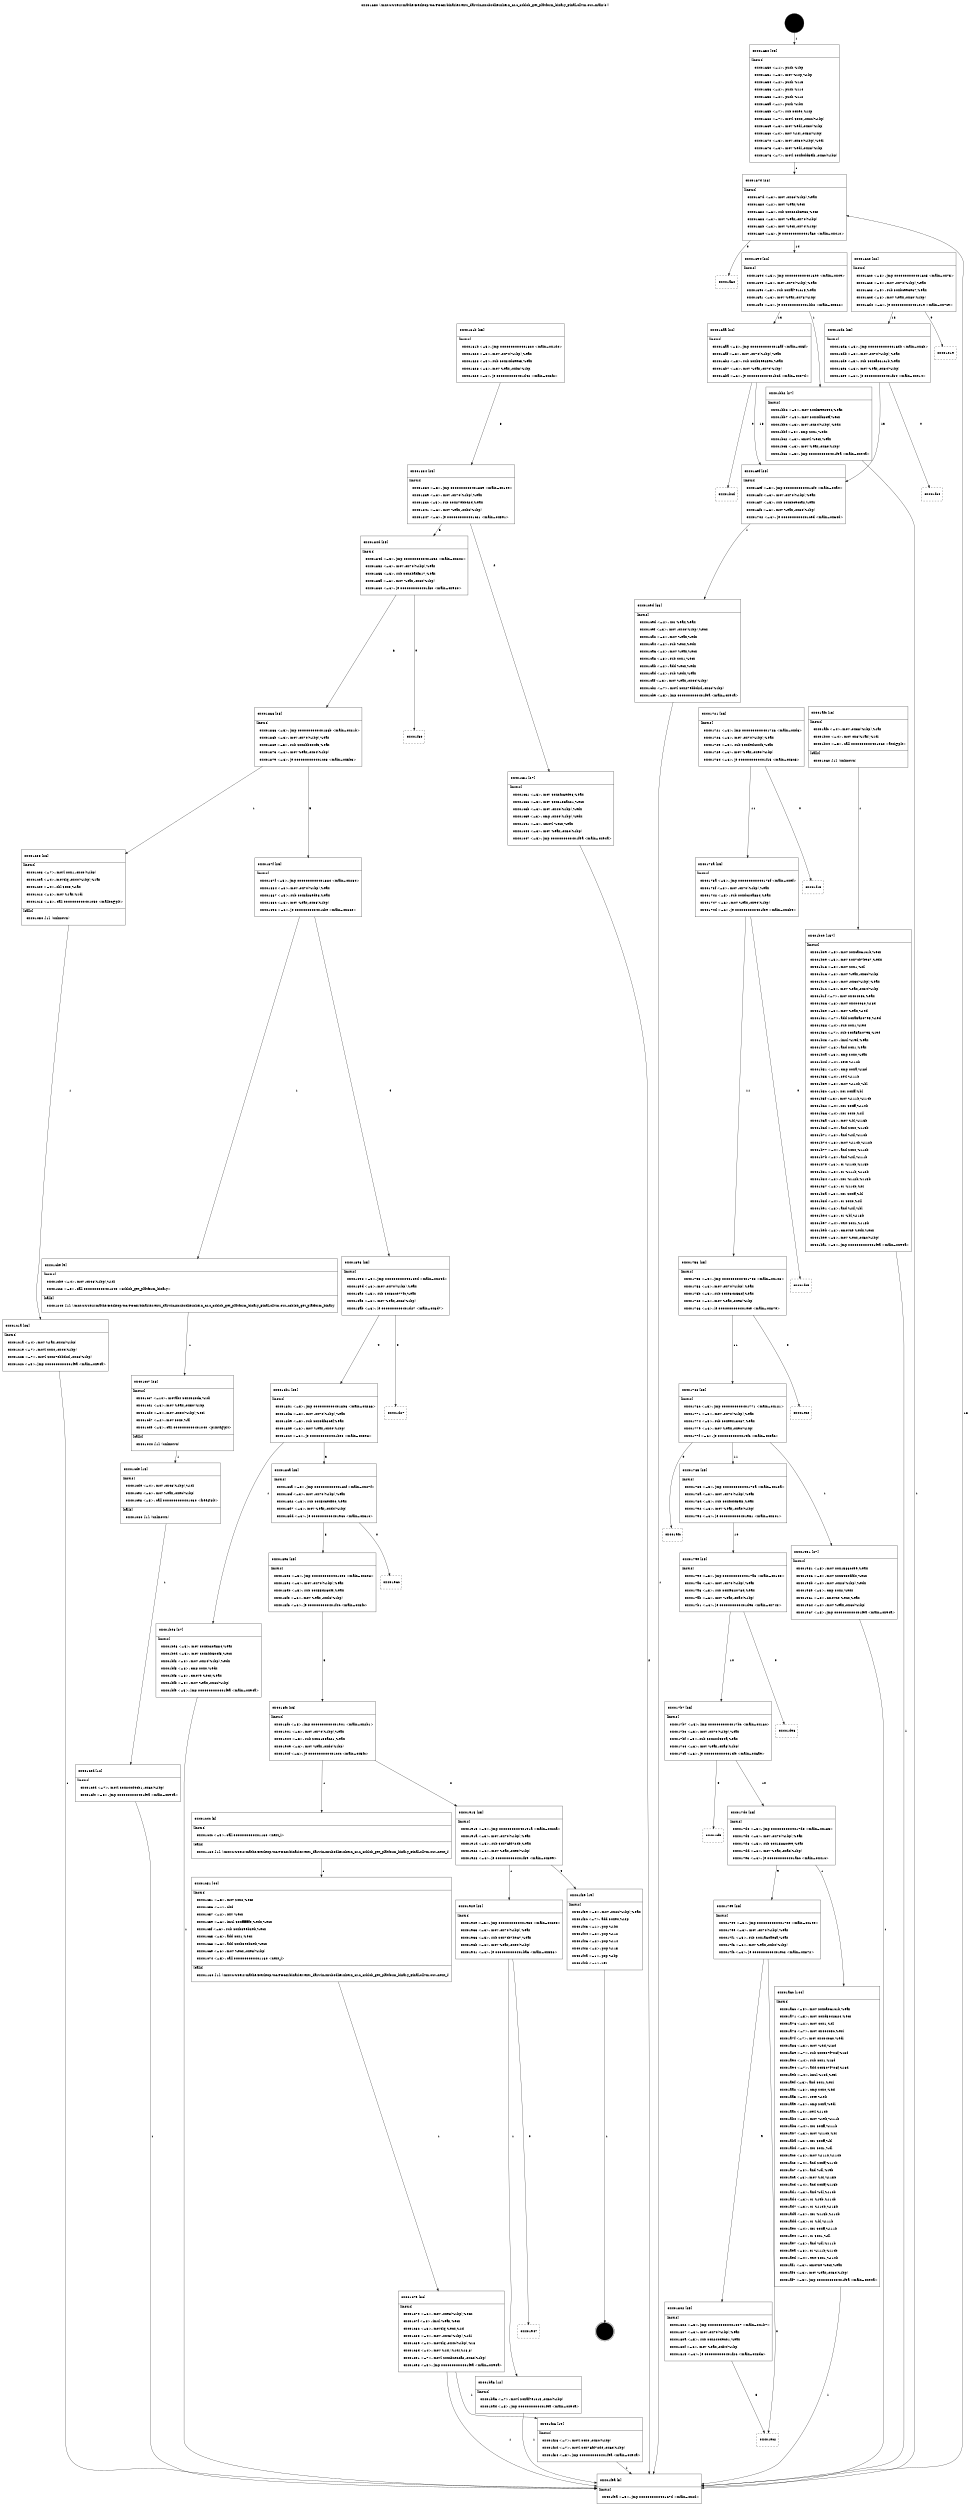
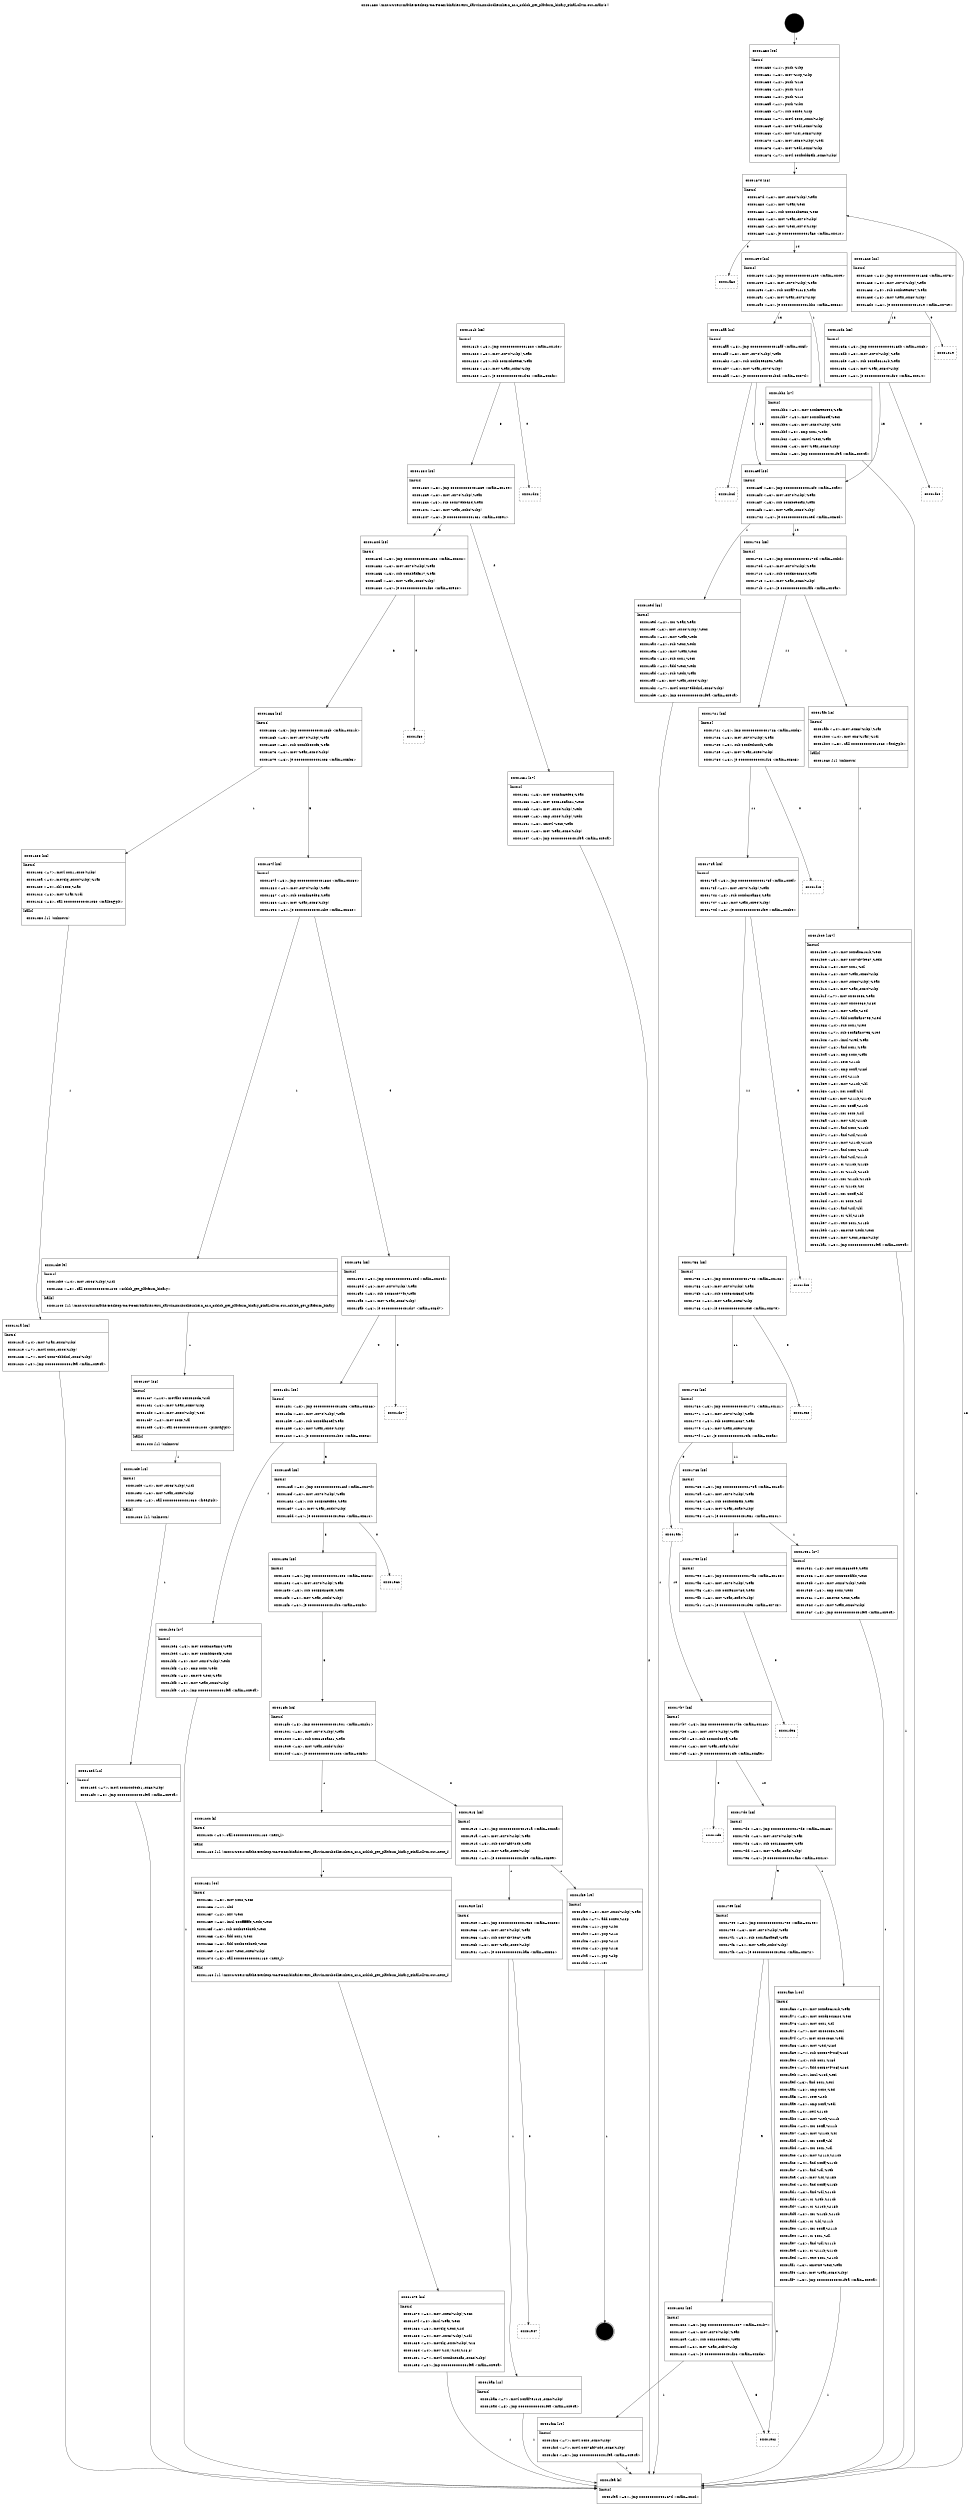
node "0x401d42": added
node "0x401708 [25]": added
edge "0x40176c [25]" -> "0x401951 [27]": now "0x401785 [25]" -> "0x401951 [27]"
edge "0x40179e [25]" -> "0x4017b7 [25]": now "0x4019fc" -> "0x4017b7 [25]"
edge "0x401915 [25]" -> "0x401f39 [19]": label " 4" -> " 1"
edge "0x401c79 [36]" -> "0x401f26 [19]": now "0x401802 [25]" -> "0x401f26 [19]"
